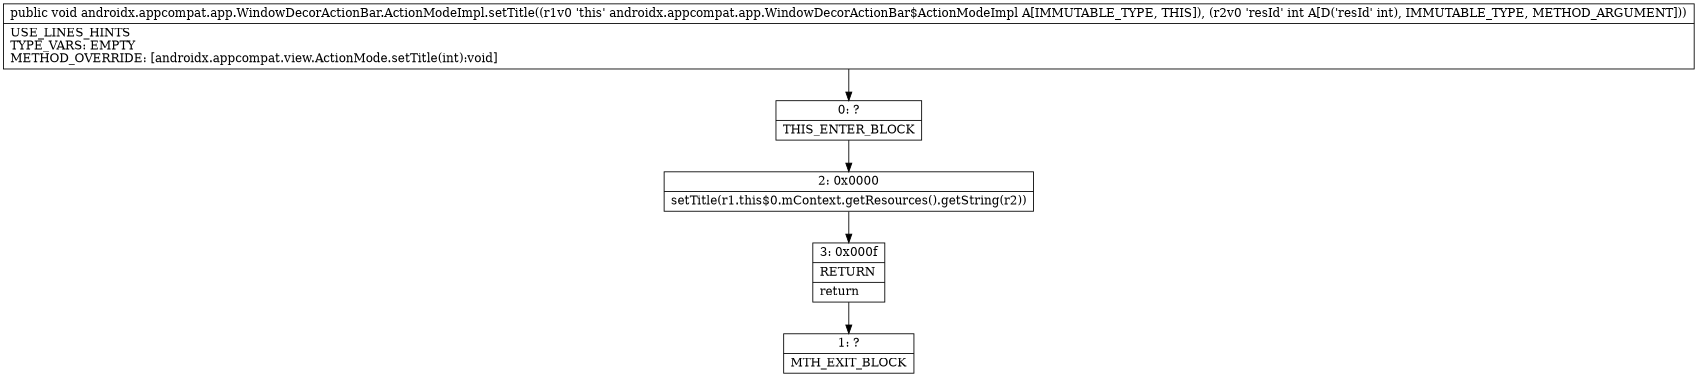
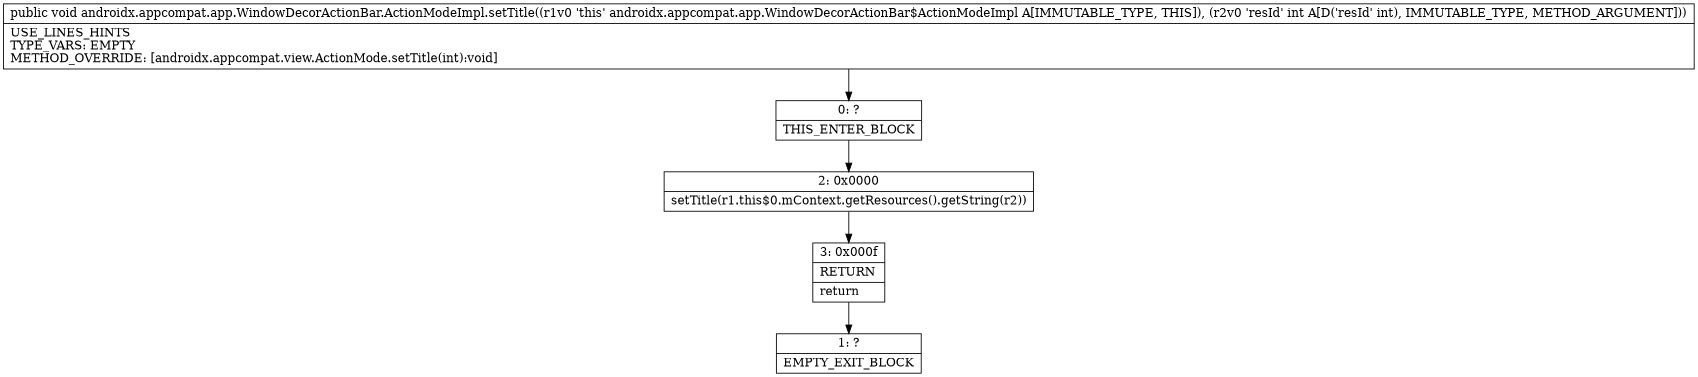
node "1: ?": text "MTH_EXIT_BLOCK" -> "EMPTY_EXIT_BLOCK"
